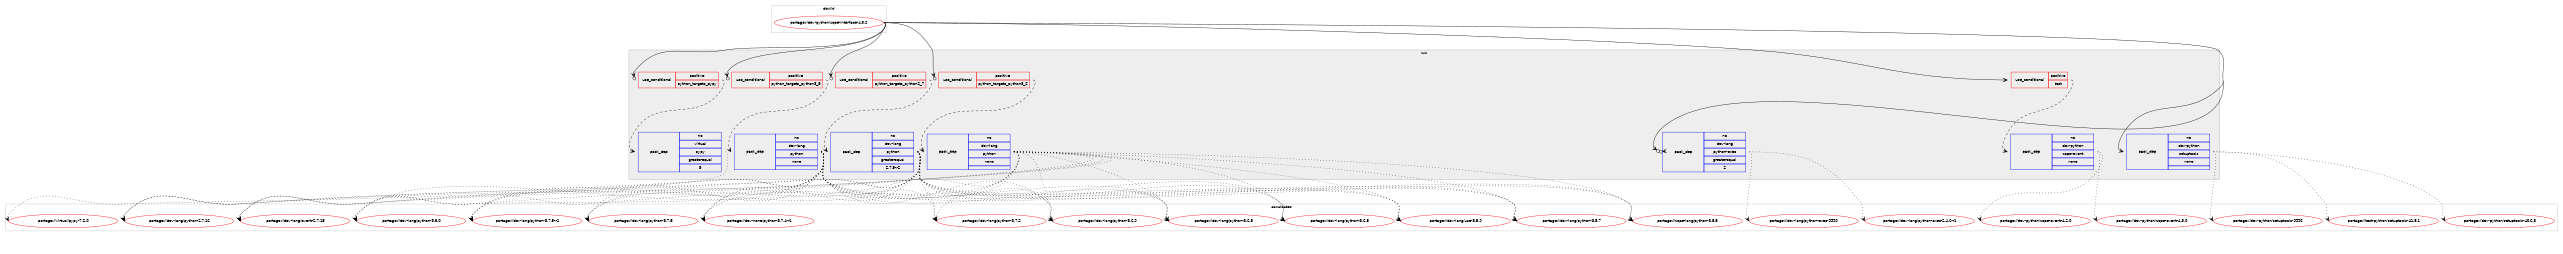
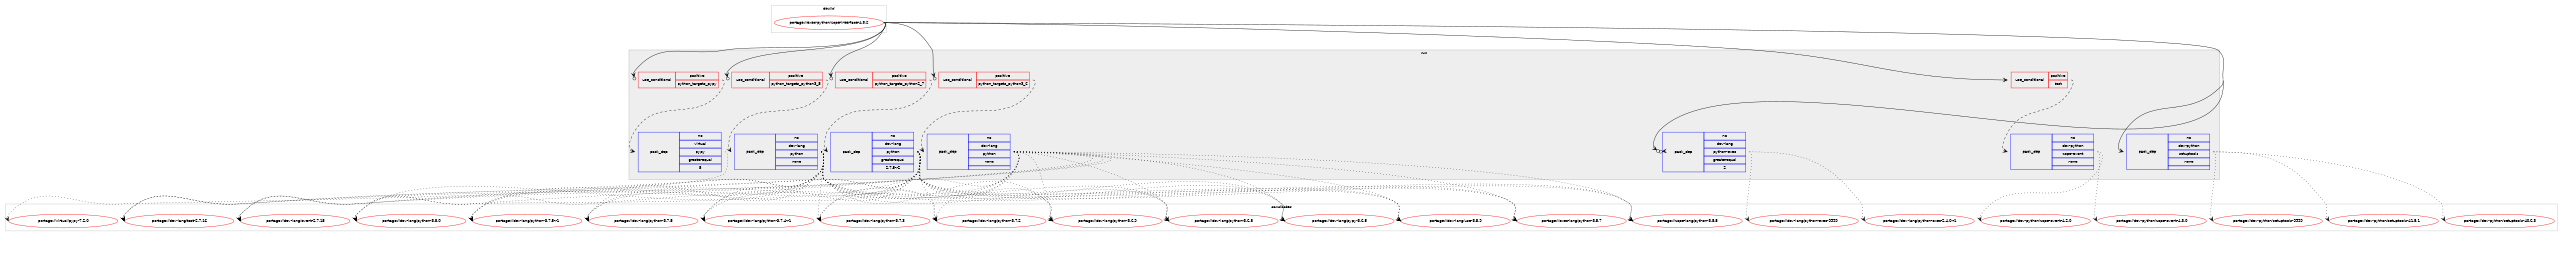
node "portage://dev-python/zope-interface-4.3.2": label "portage://dev-python/zope-interface-4.3.2" -> "portage://exec-python/zope-interface-4.3.2"
node "portage://dev-lang/python-2.7.16": label "portage://dev-lang/python-2.7.16" -> "portage://dev-lang/test-2.7.16"
node "portage://dev-none/python-3.7.4-r1": label "portage://dev-none/python-3.7.4-r1" -> "portage://dev-lang/python-3.7.4-r1"
node "portage://dev-lang/python-3.7.3": added
node "portage://dev-lang/python-3.6.5": label "portage://dev-lang/python-3.6.5" -> "portage://dev-lang/pypy-3.6.5"
node "portage://dev-lang/python-3.5.7": label "portage://dev-lang/python-3.5.7" -> "portage://exec-lang/python-3.5.7"
node "portage://dev-python/setuptools-9996": label "portage://dev-python/setuptools-9996" -> "portage://dev-python/setuptools-9999"
node "portage://test-python/setuptools-41.5.1": label "portage://test-python/setuptools-41.5.1" -> "portage://dev-python/setuptools-41.5.1"
